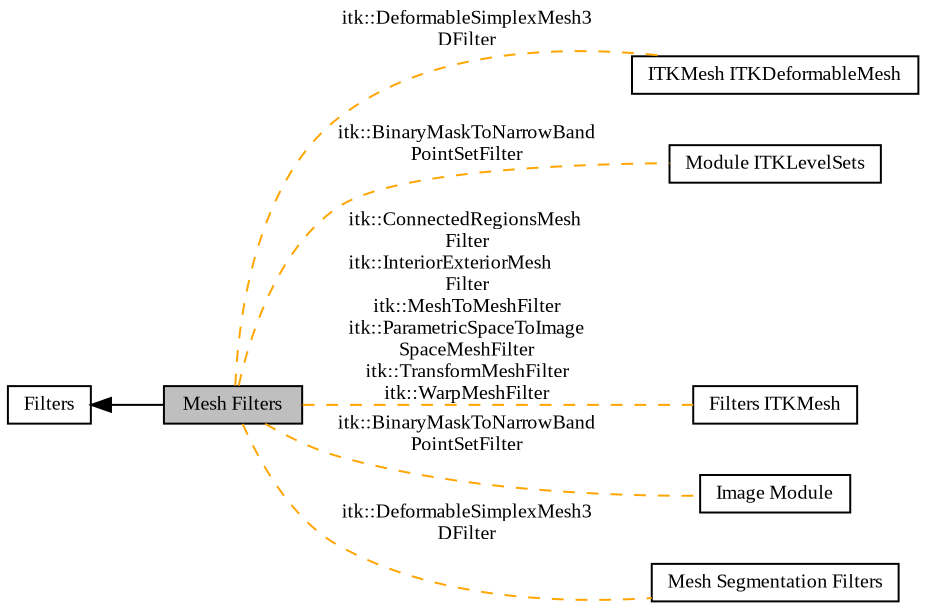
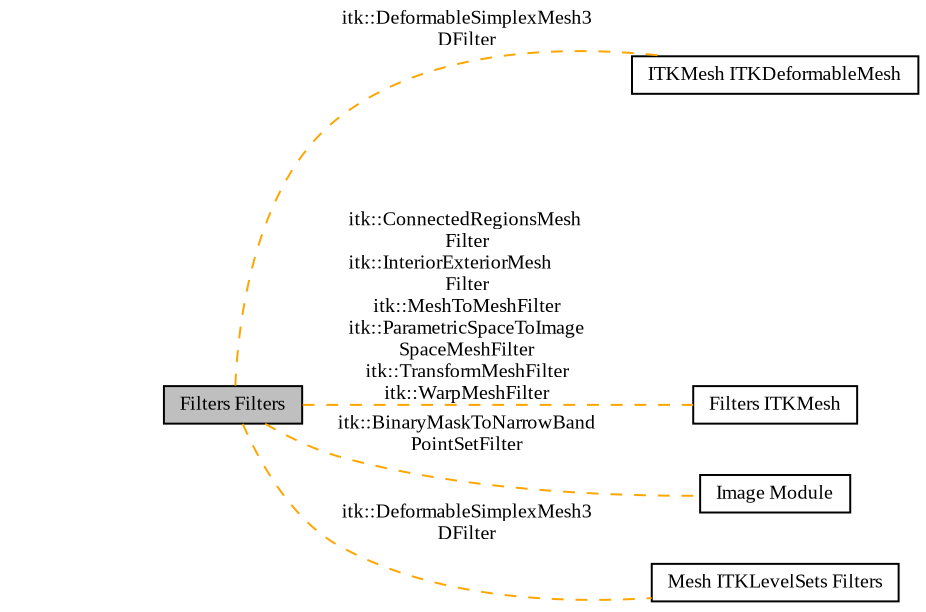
node "Module ITKLevelSets": removed
node "Filters": removed
node "Mesh Filters": label "Mesh Filters" -> "Filters Filters"
node "Mesh Segmentation Filters": label "Mesh Segmentation Filters" -> "Mesh ITKLevelSets Filters"
